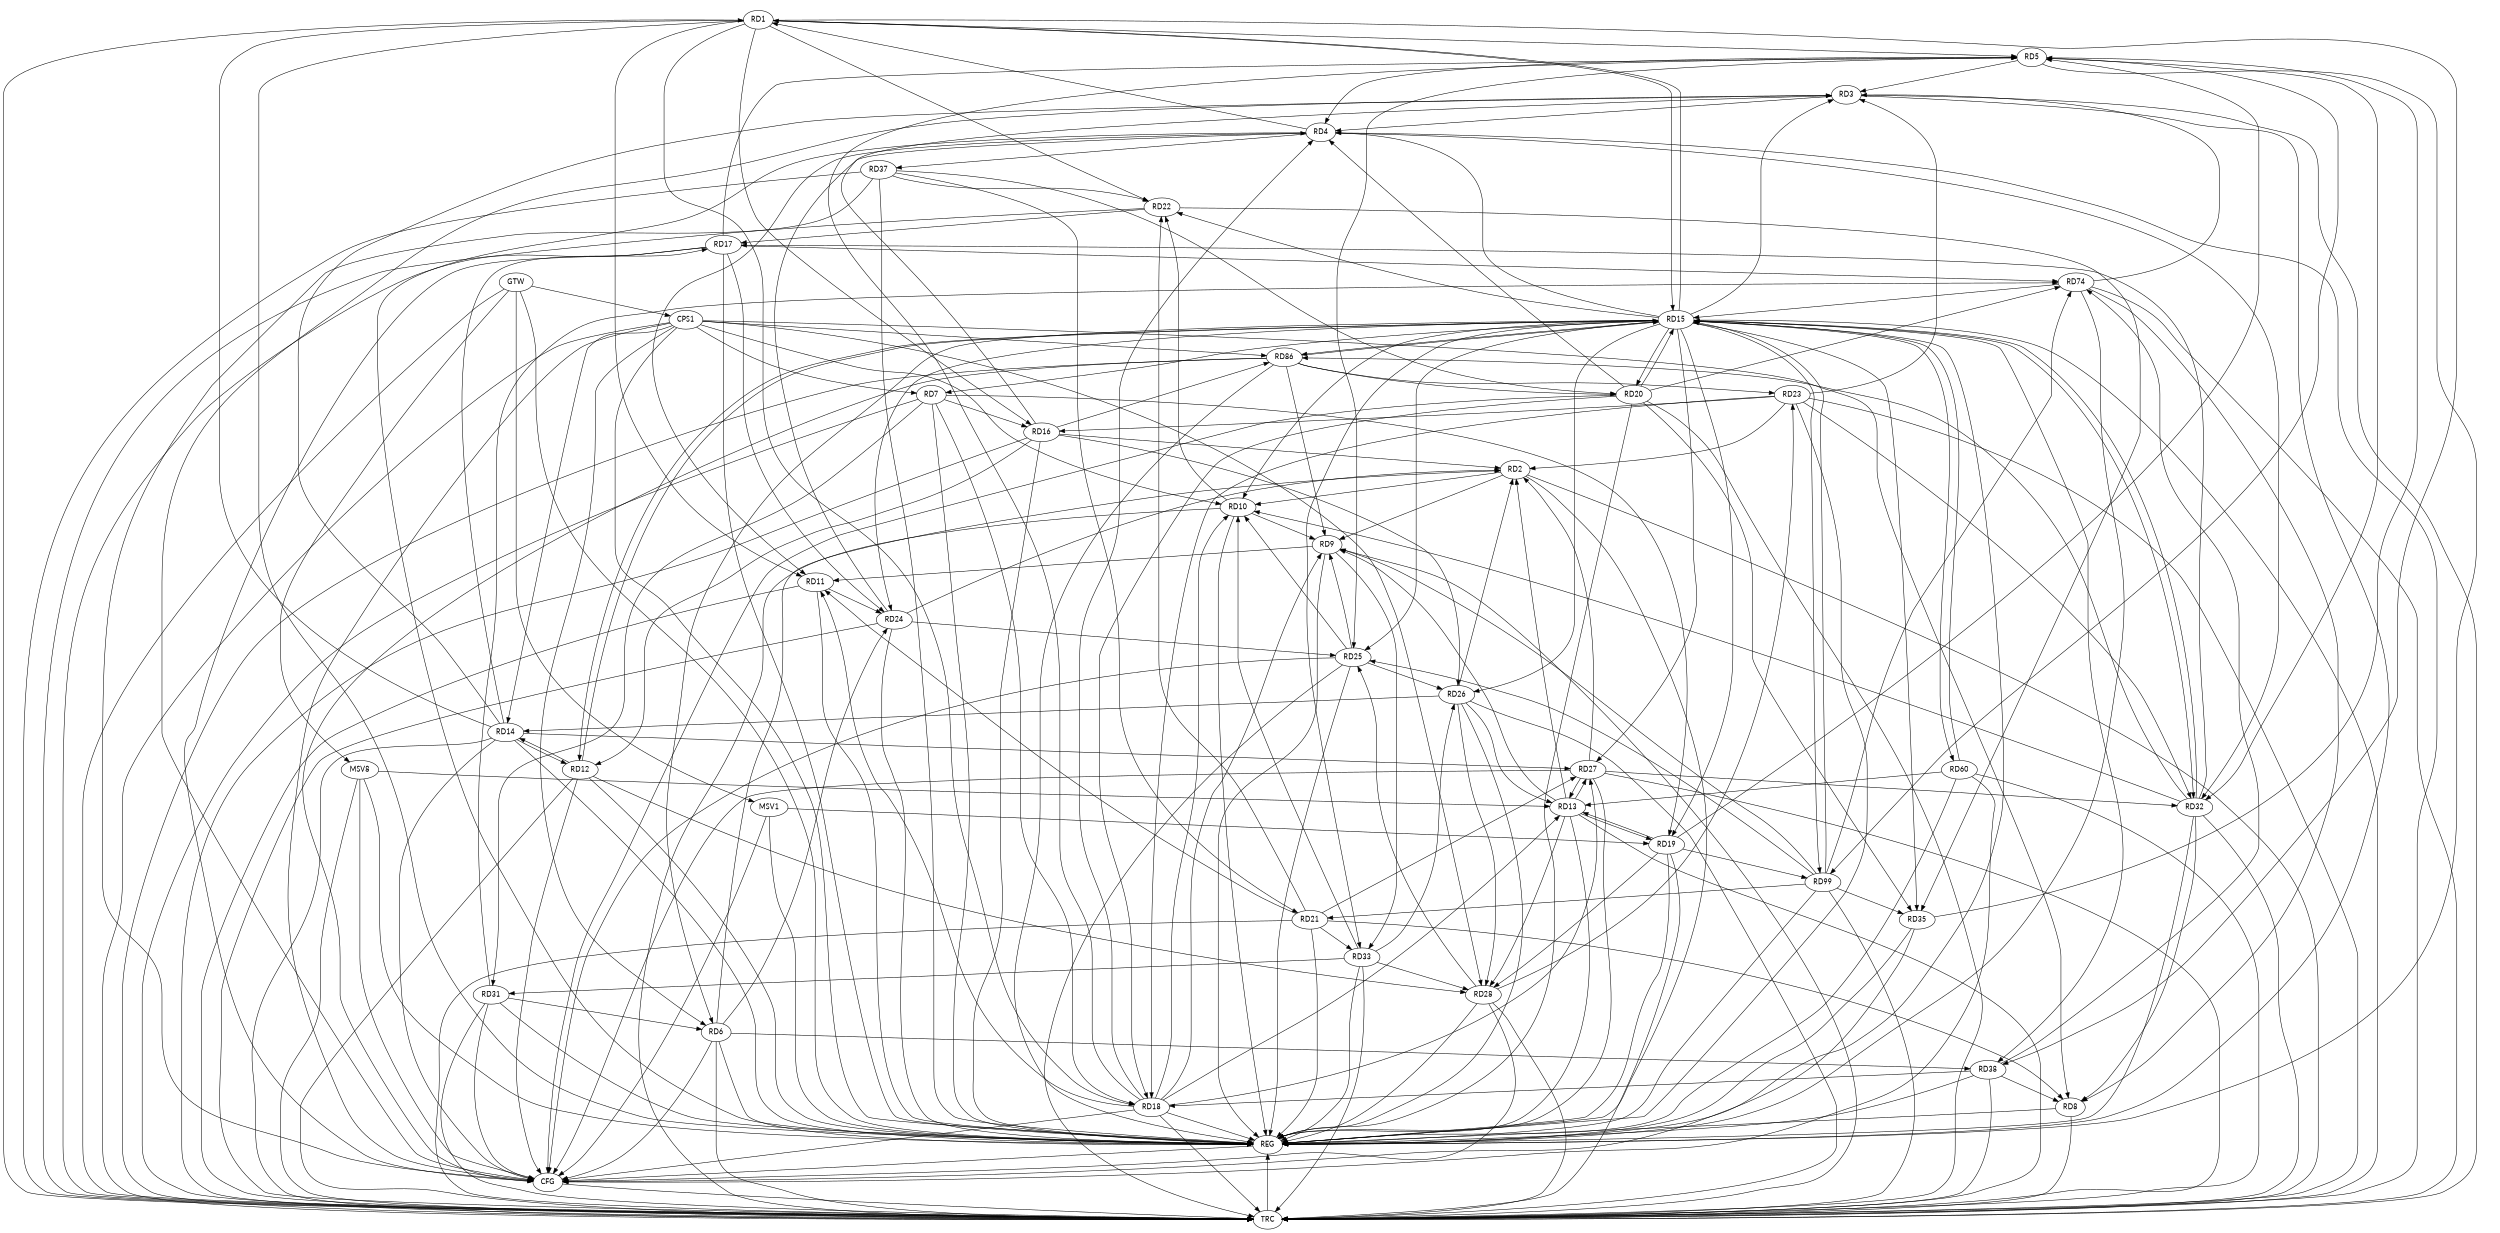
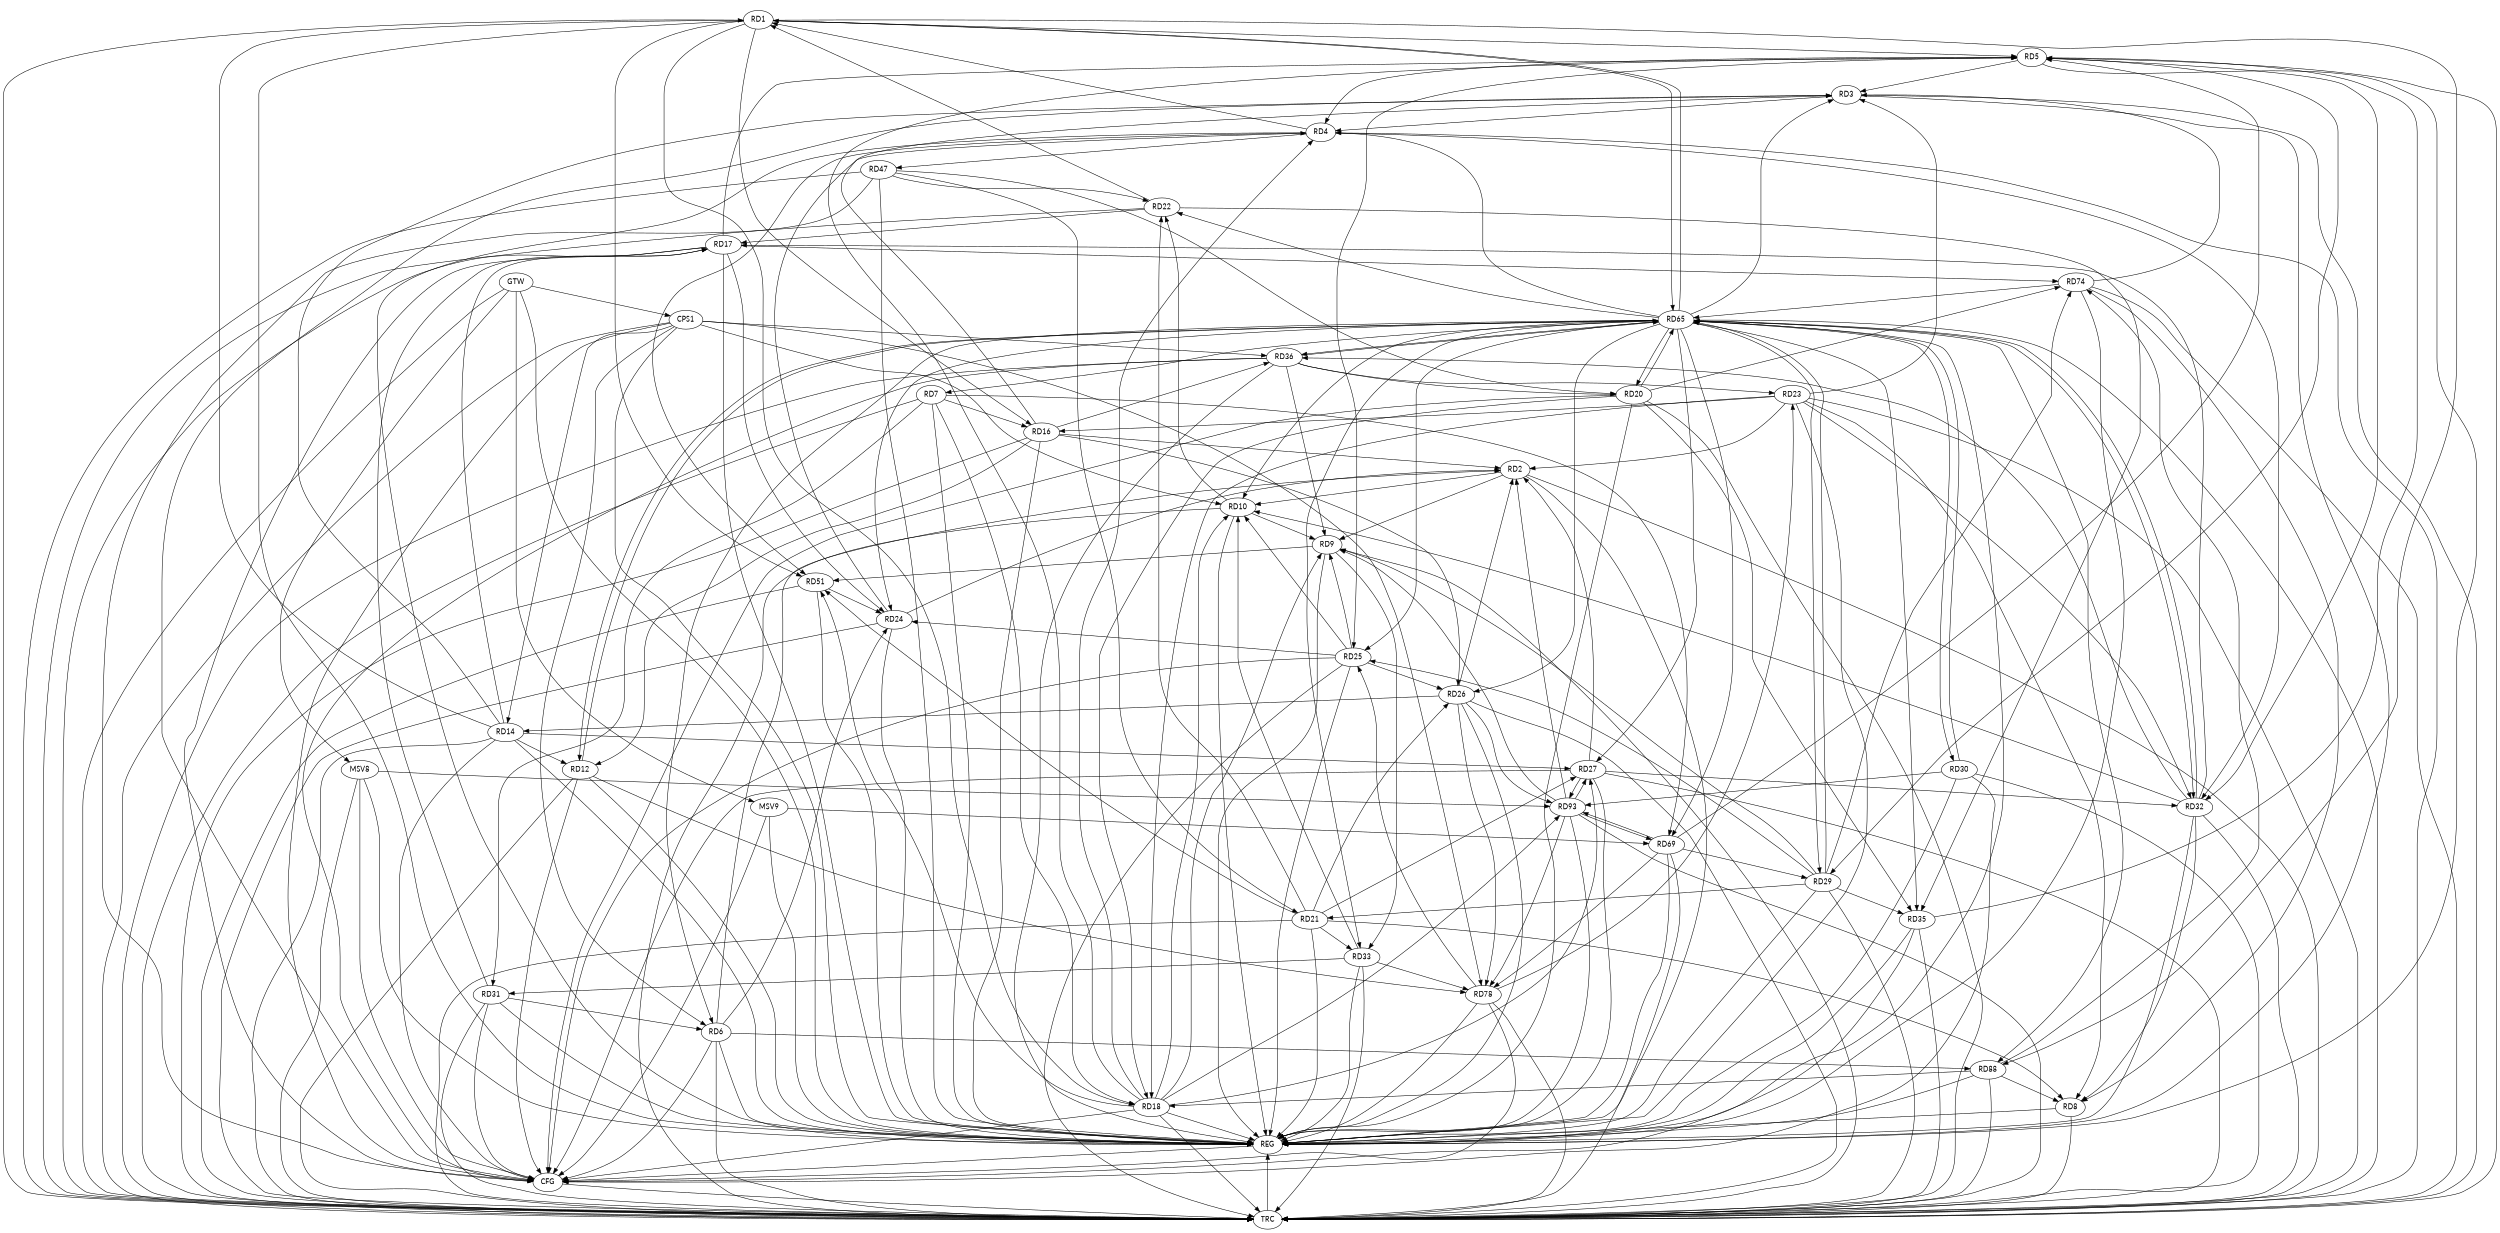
edge "RD1" -> "RD22": reversed
node "RD37": label "RD37" -> "RD47"
edge "RD20" -> "RD4": removed
edge "RD31" -> "RD74": now "RD31" -> "RD17"
node "RD15": label "RD15" -> "RD65"
node "RD86": label "RD86" -> "RD36"
edge "CPS1" -> "RD8": now "RD23" -> "RD8"
edge "CPS1" -> "RD7": removed
node "RD11": label "RD11" -> "RD51"
edge "RD24" -> "RD25": reversed
edge "RD12" -> "RD14": removed
node "RD60": label "RD60" -> "RD30"
node "MSV1": label "MSV1" -> "MSV9"
node "RD13": label "RD13" -> "RD93"
edge "RD33" -> "RD26": now "RD21" -> "RD26"
node "RD19": label "RD19" -> "RD69"
node "RD99": label "RD99" -> "RD29"
node "RD28": label "RD28" -> "RD78"
edge "RD5" -> "TRC": added
node "RD38": label "RD38" -> "RD88"
edge "RD35" -> "TRC": added
